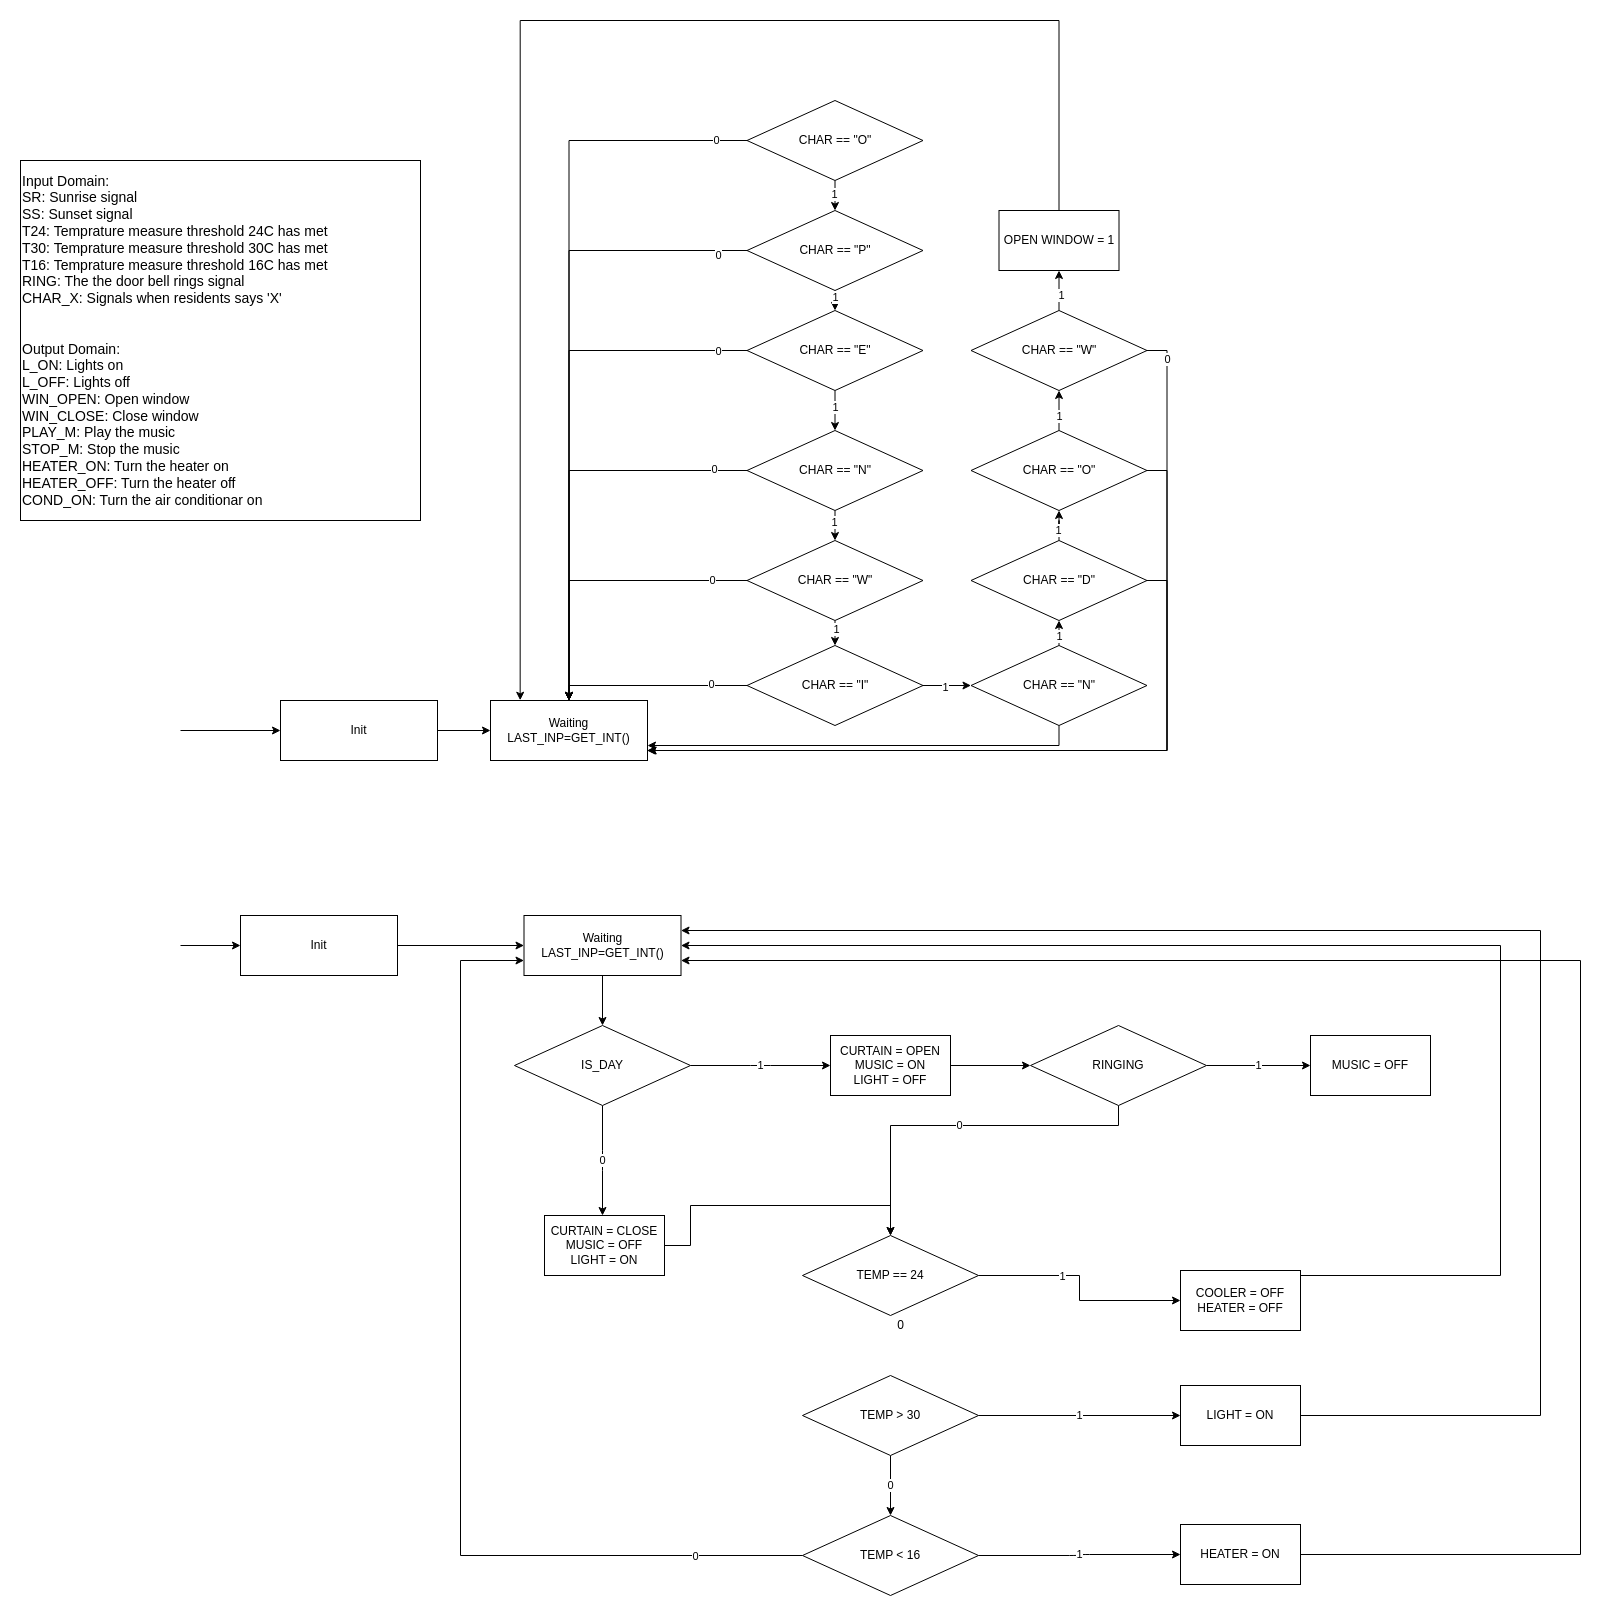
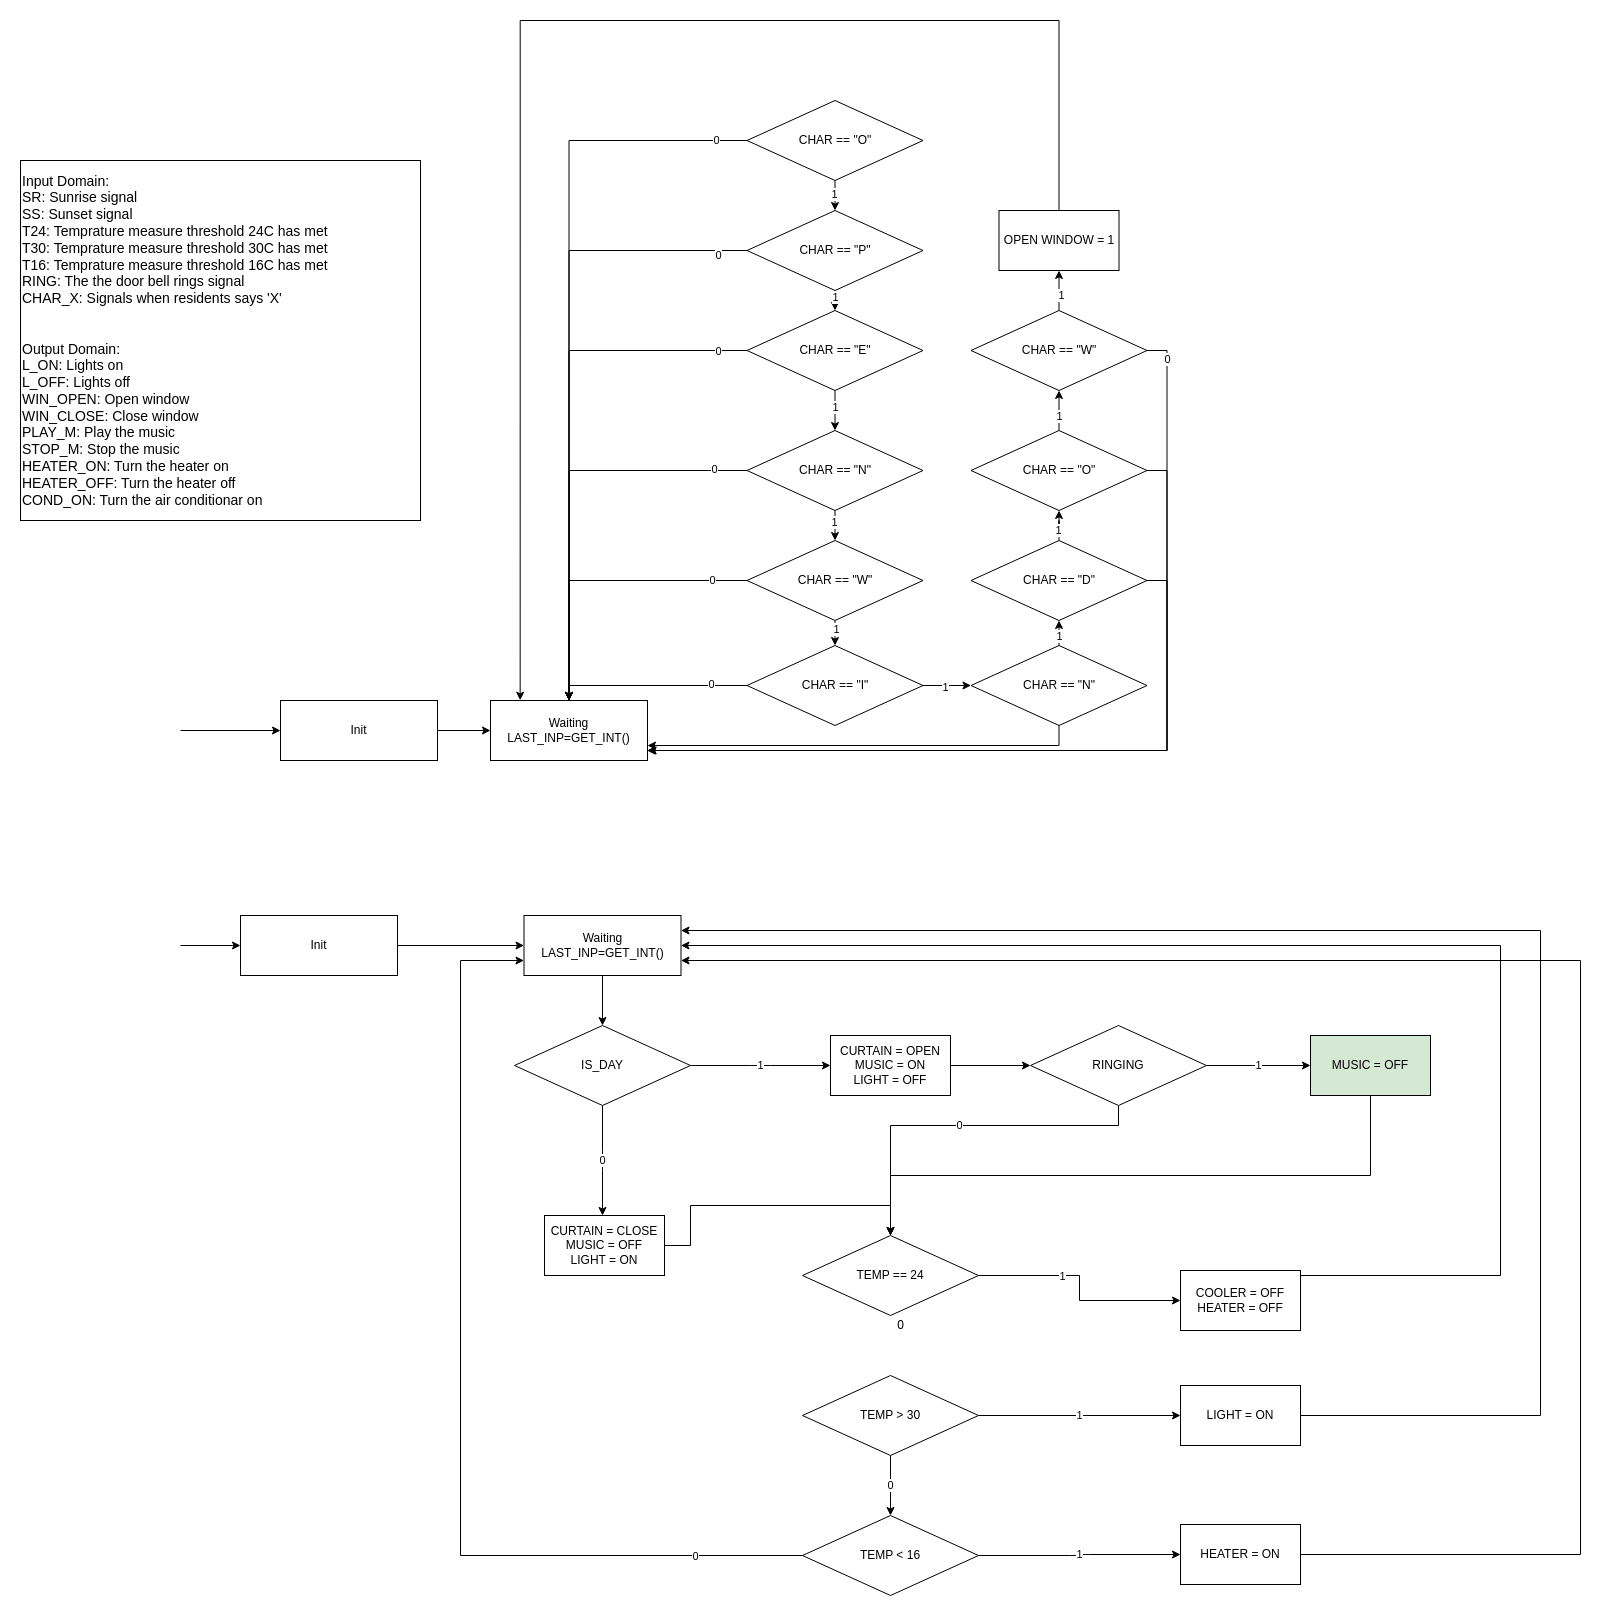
node "MUSIC = OFF": fillcolor #ffffff -> #d5e8d4
edge "MUSIC = OFF" -> "TEMP == 24": added
